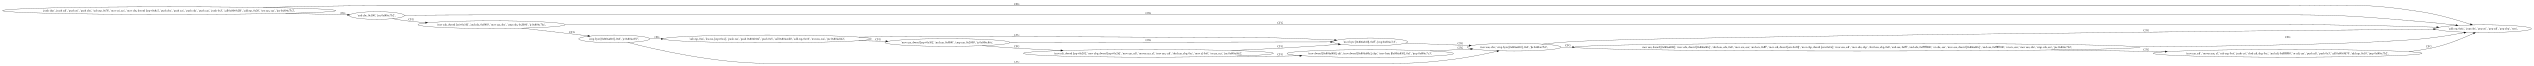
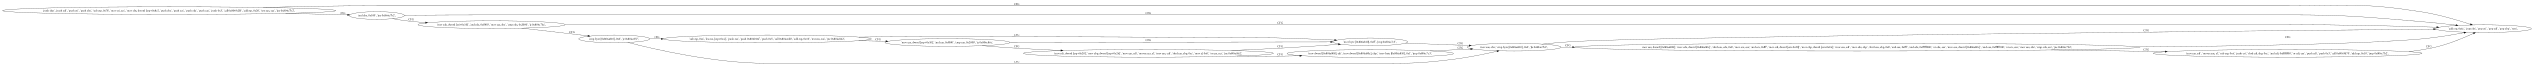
node "'and ebx, 0x100', 'jne 0x804c7b2',": label "'and ebx, 0x100', 'jne 0x804c7b2'," -> "'and ebx, 0x100', 'jne 0x844c7b2',"
